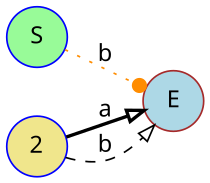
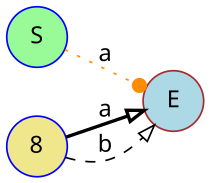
edge "S" -> "E": label "b" -> "a"
node "2": label "2" -> "8"
